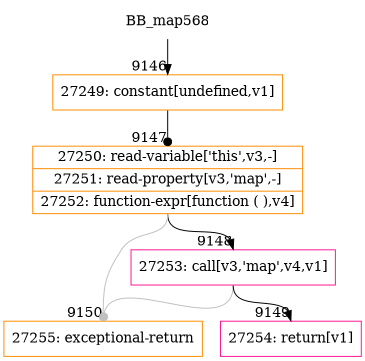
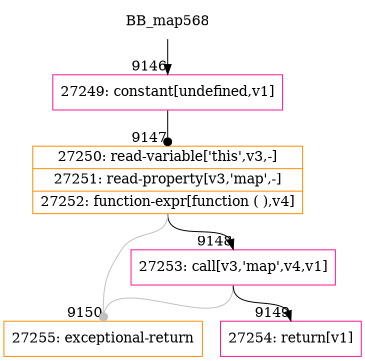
node "27249: constant[undefined,v1]": color darkorange -> deeppink
